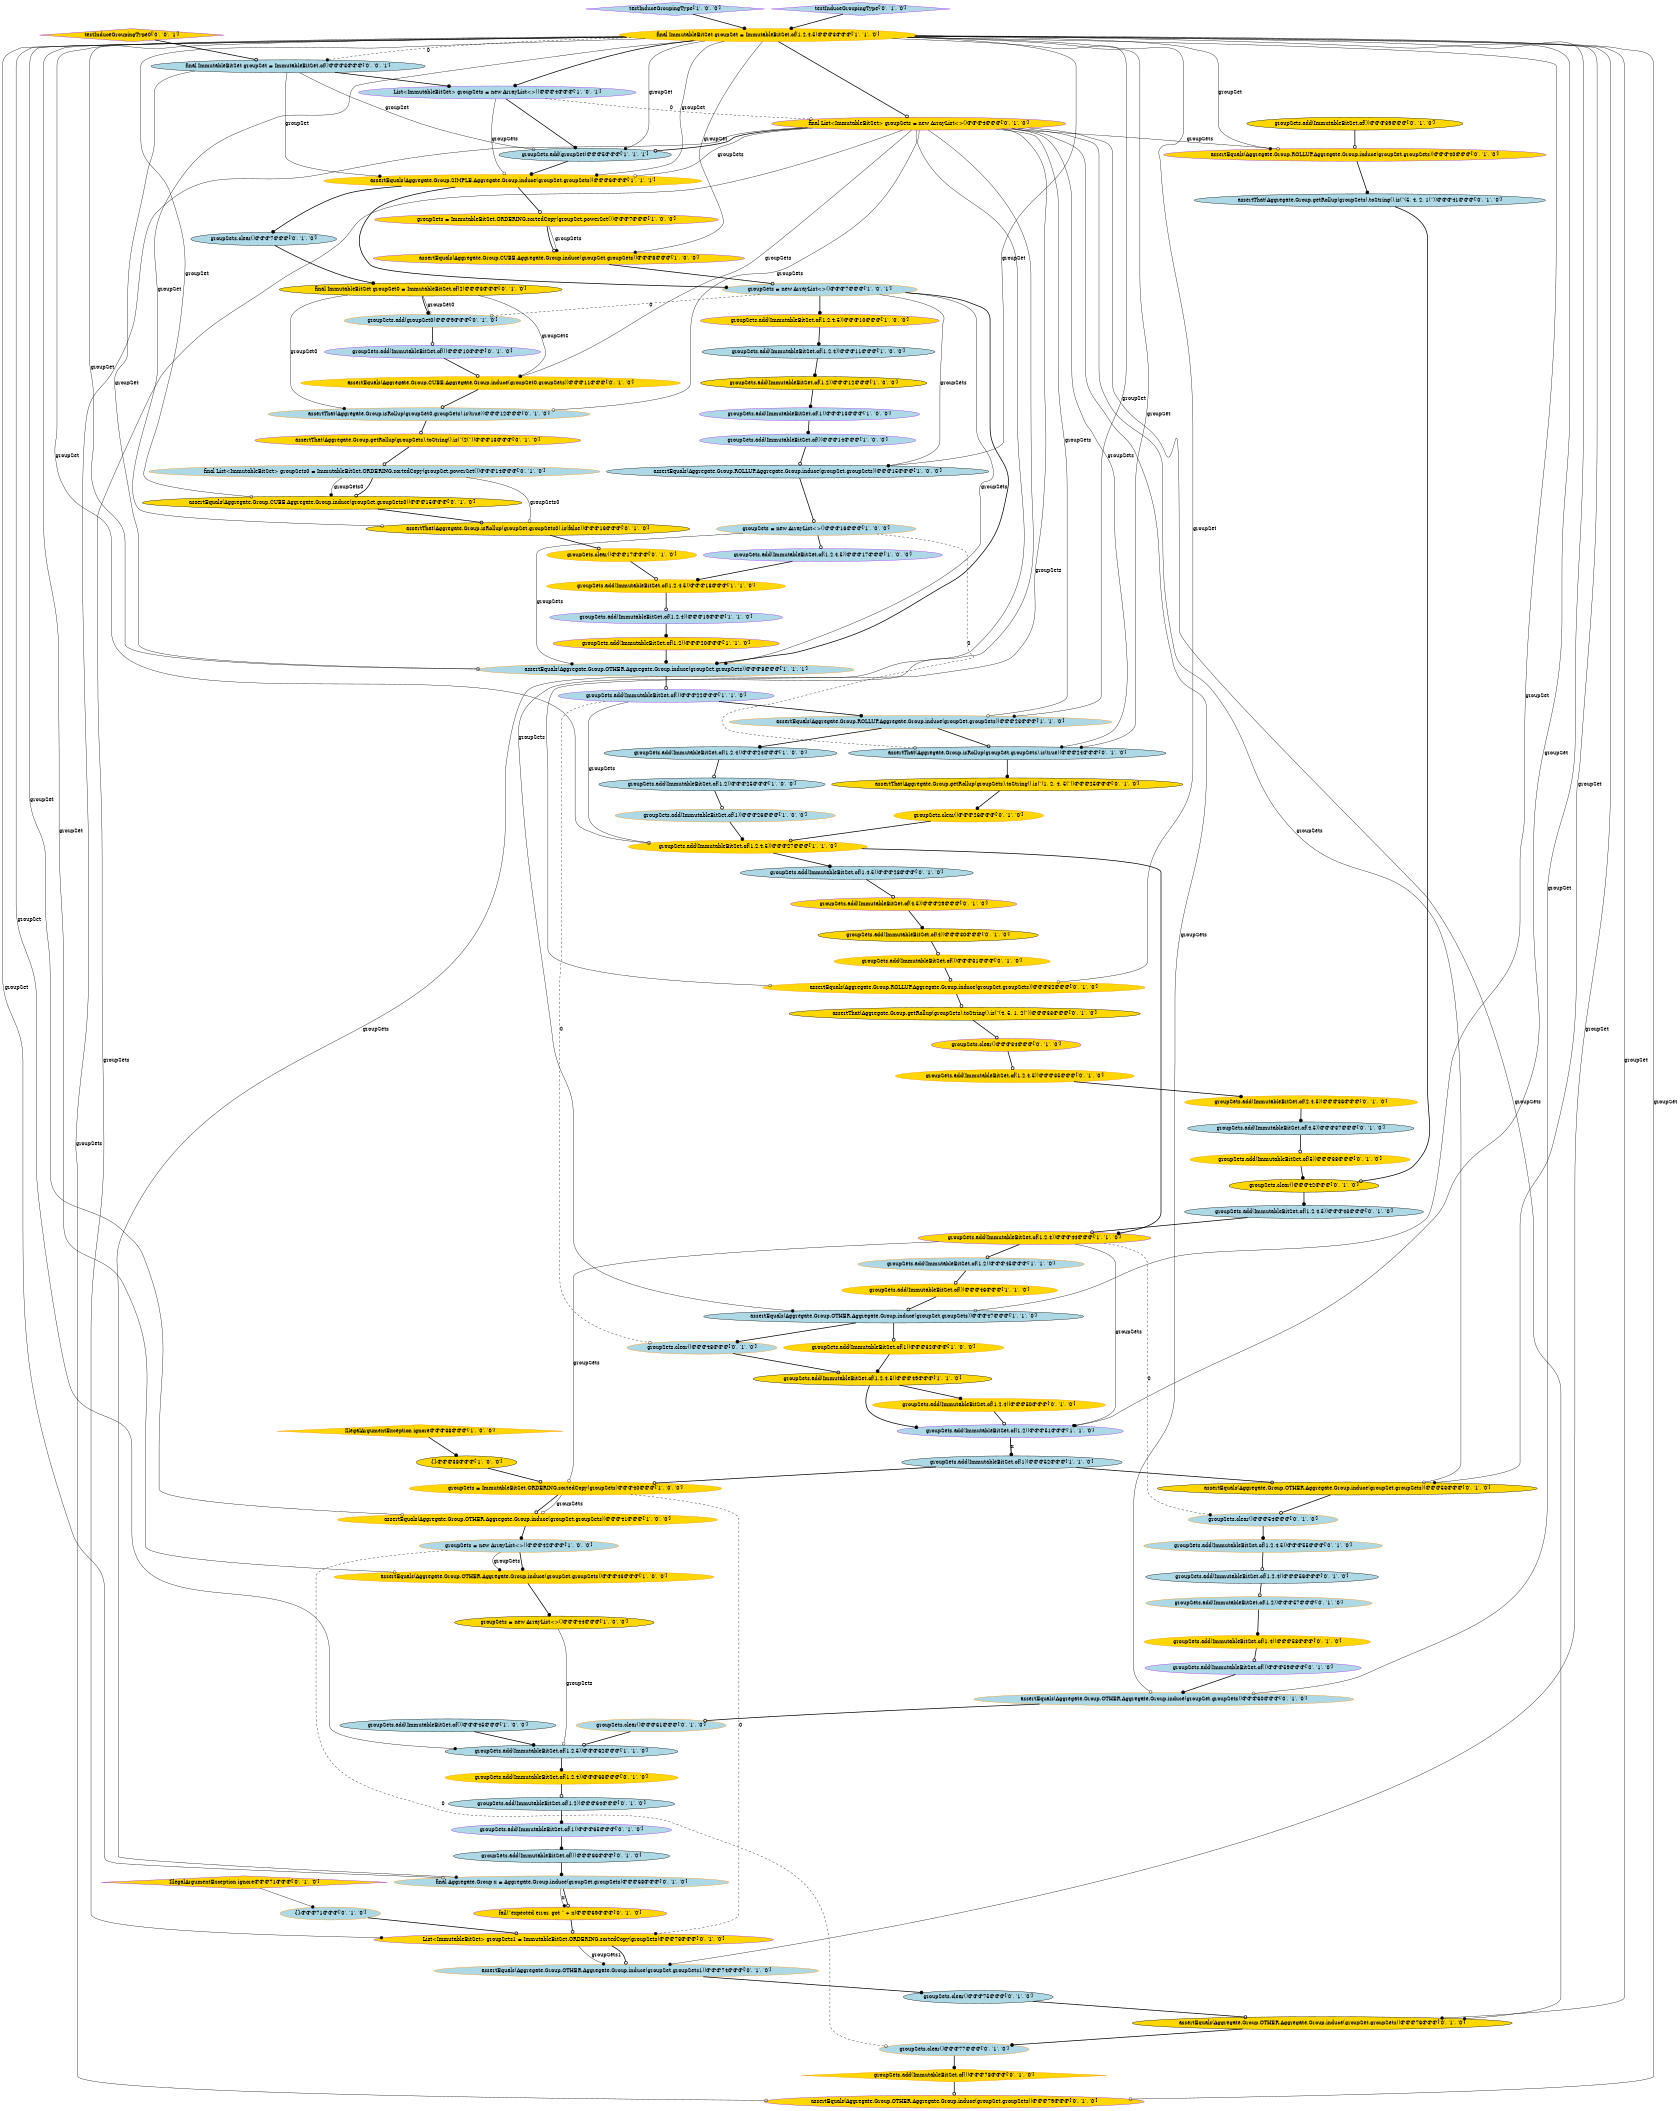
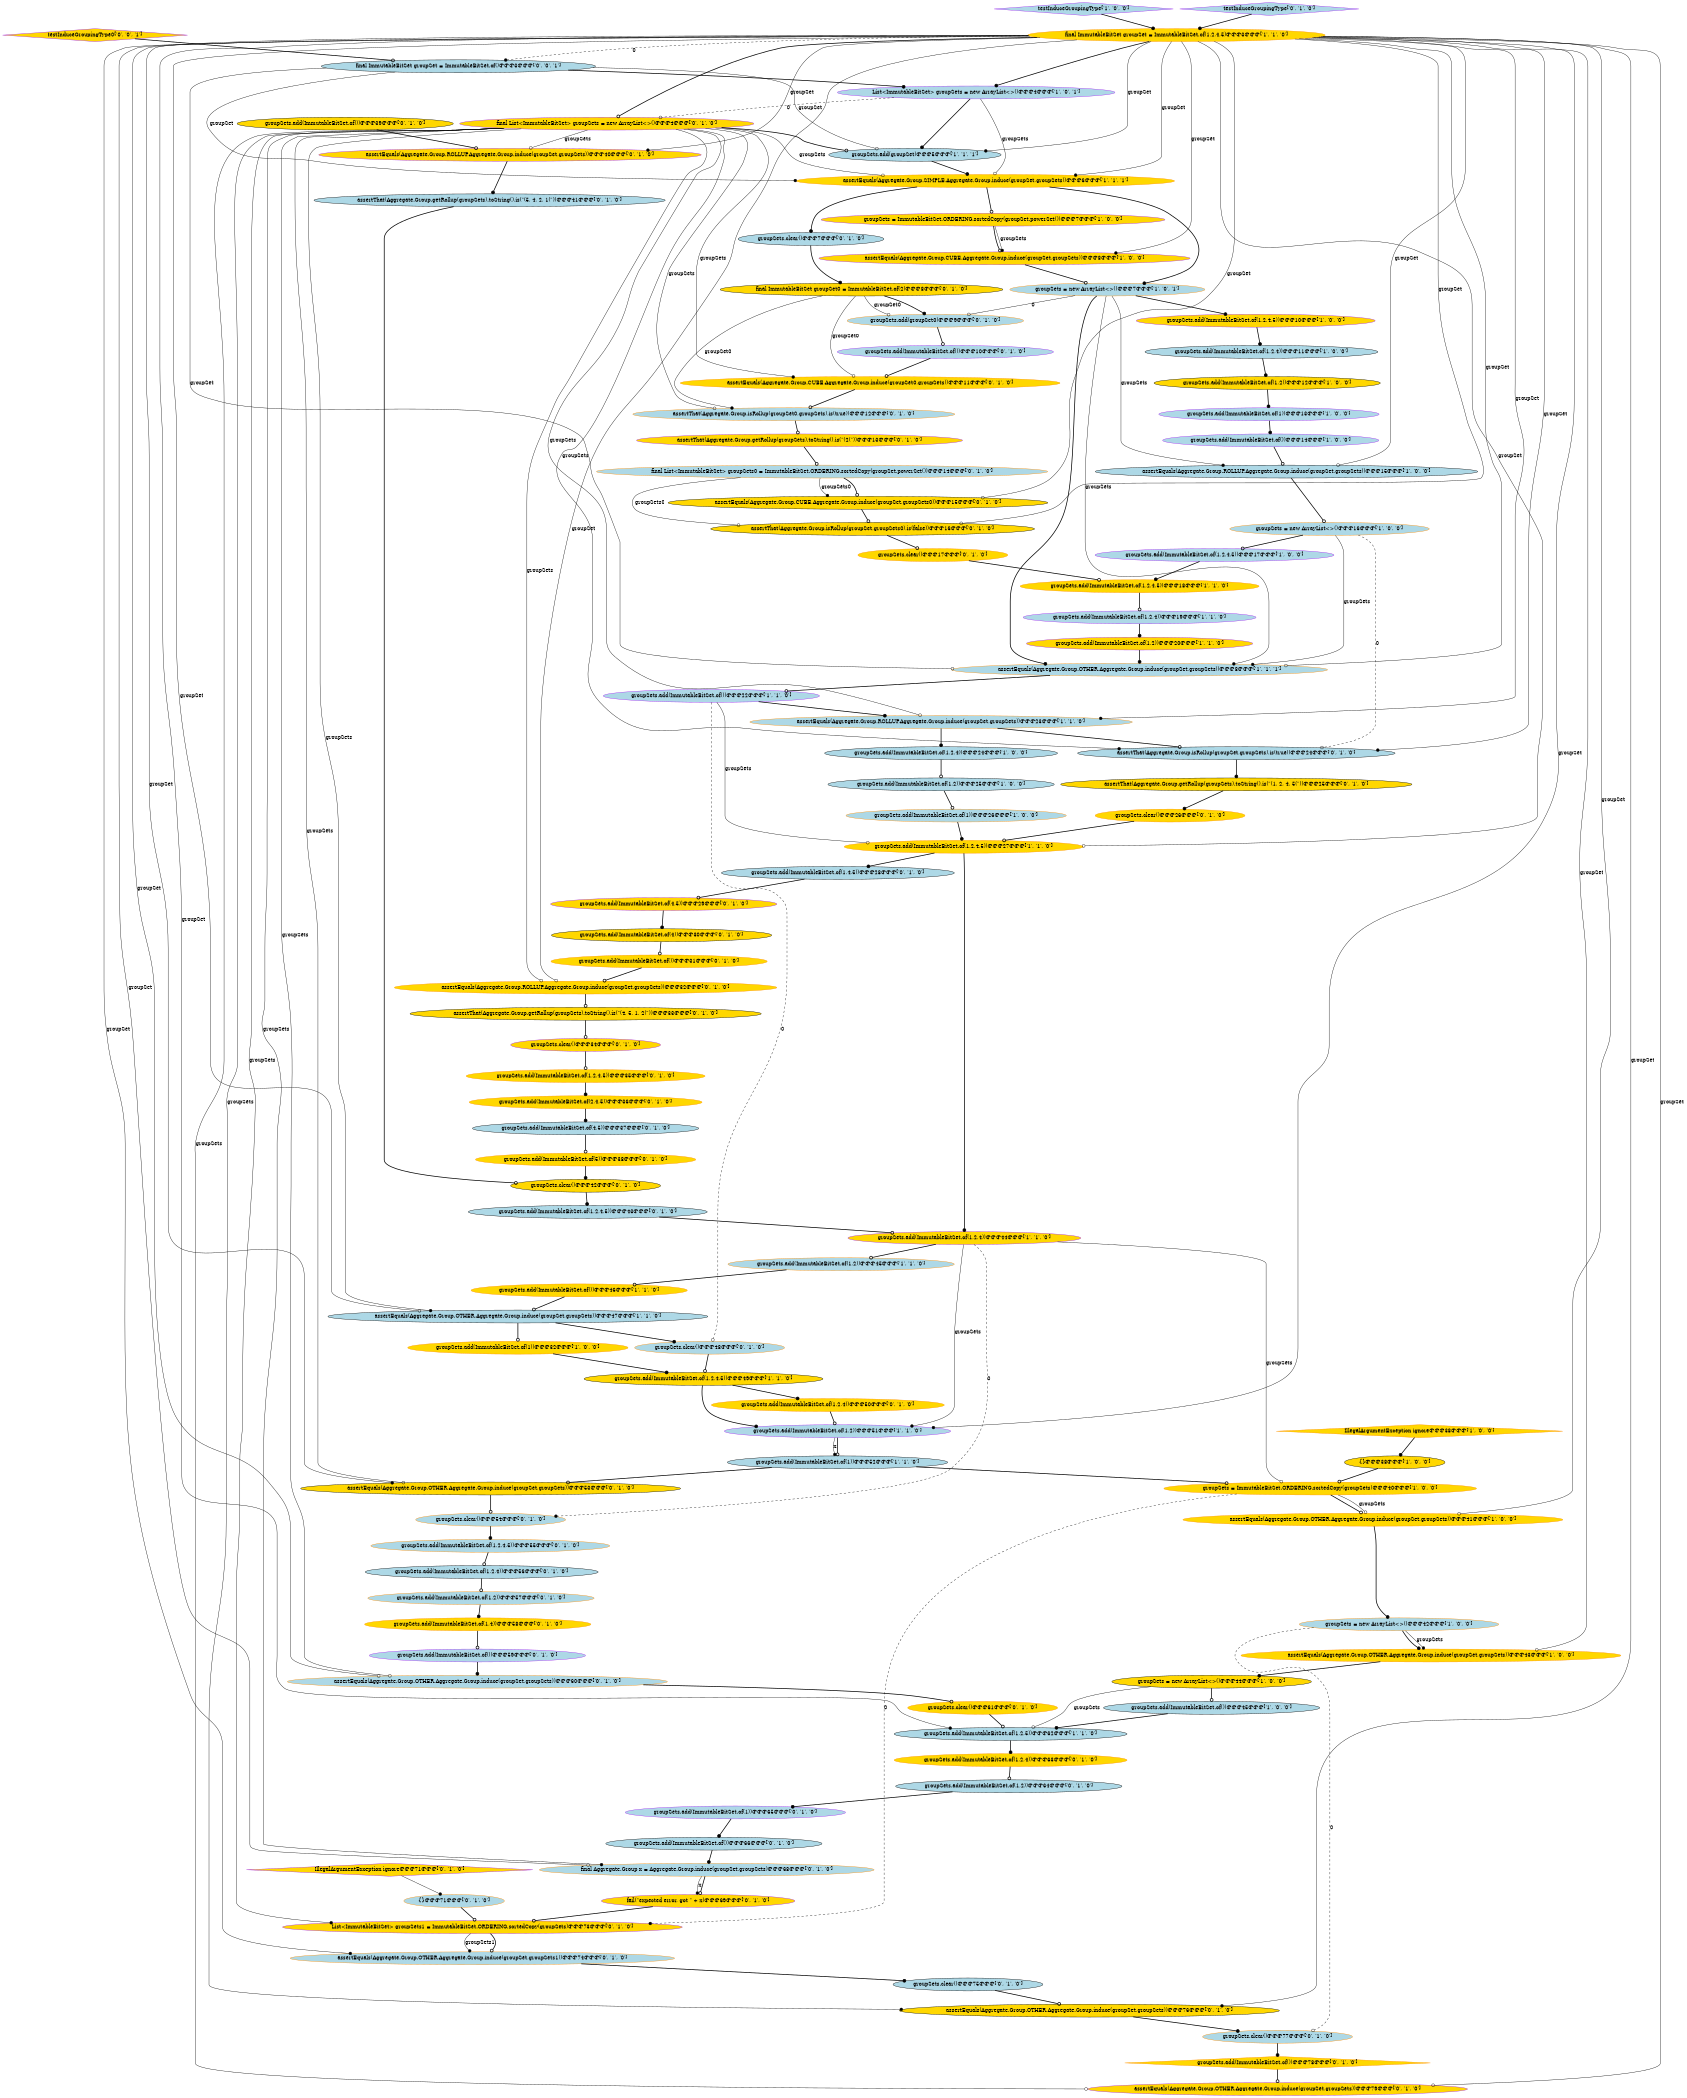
edge "groupSets = new ArrayList<>()@@@7@@@['1', '0', '1']" -> "groupSets.add(groupSet0)@@@9@@@['0', '1', '0']": style dashed -> solid
edge "groupSets = new ArrayList<>()@@@44@@@['1', '0', '0']" -> "groupSets.add(ImmutableBitSet.of())@@@45@@@['1', '0', '0']": added
node "groupSets.clear()@@@61@@@['0', '1', '0']": fillcolor lightblue -> gold
